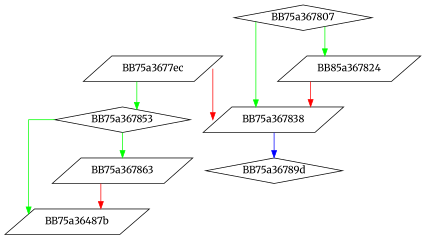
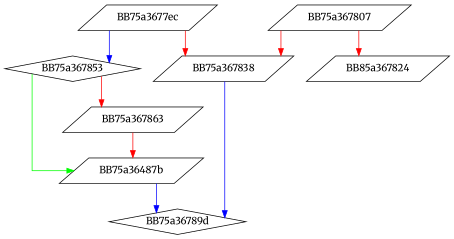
node "BB75a367807": shape diamond -> parallelogram
edge "BB75a367807" -> "BB85a367824": color green -> red
edge "BB75a367807" -> "BB75a367838": color green -> red
edge "BB85a367824" -> "BB75a367838": removed
edge "BB75a3677ec" -> "BB75a367853": color green -> blue
edge "BB75a367853" -> "BB75a367863": color green -> red
edge "BB75a36487b" -> "BB75a36789d": added
